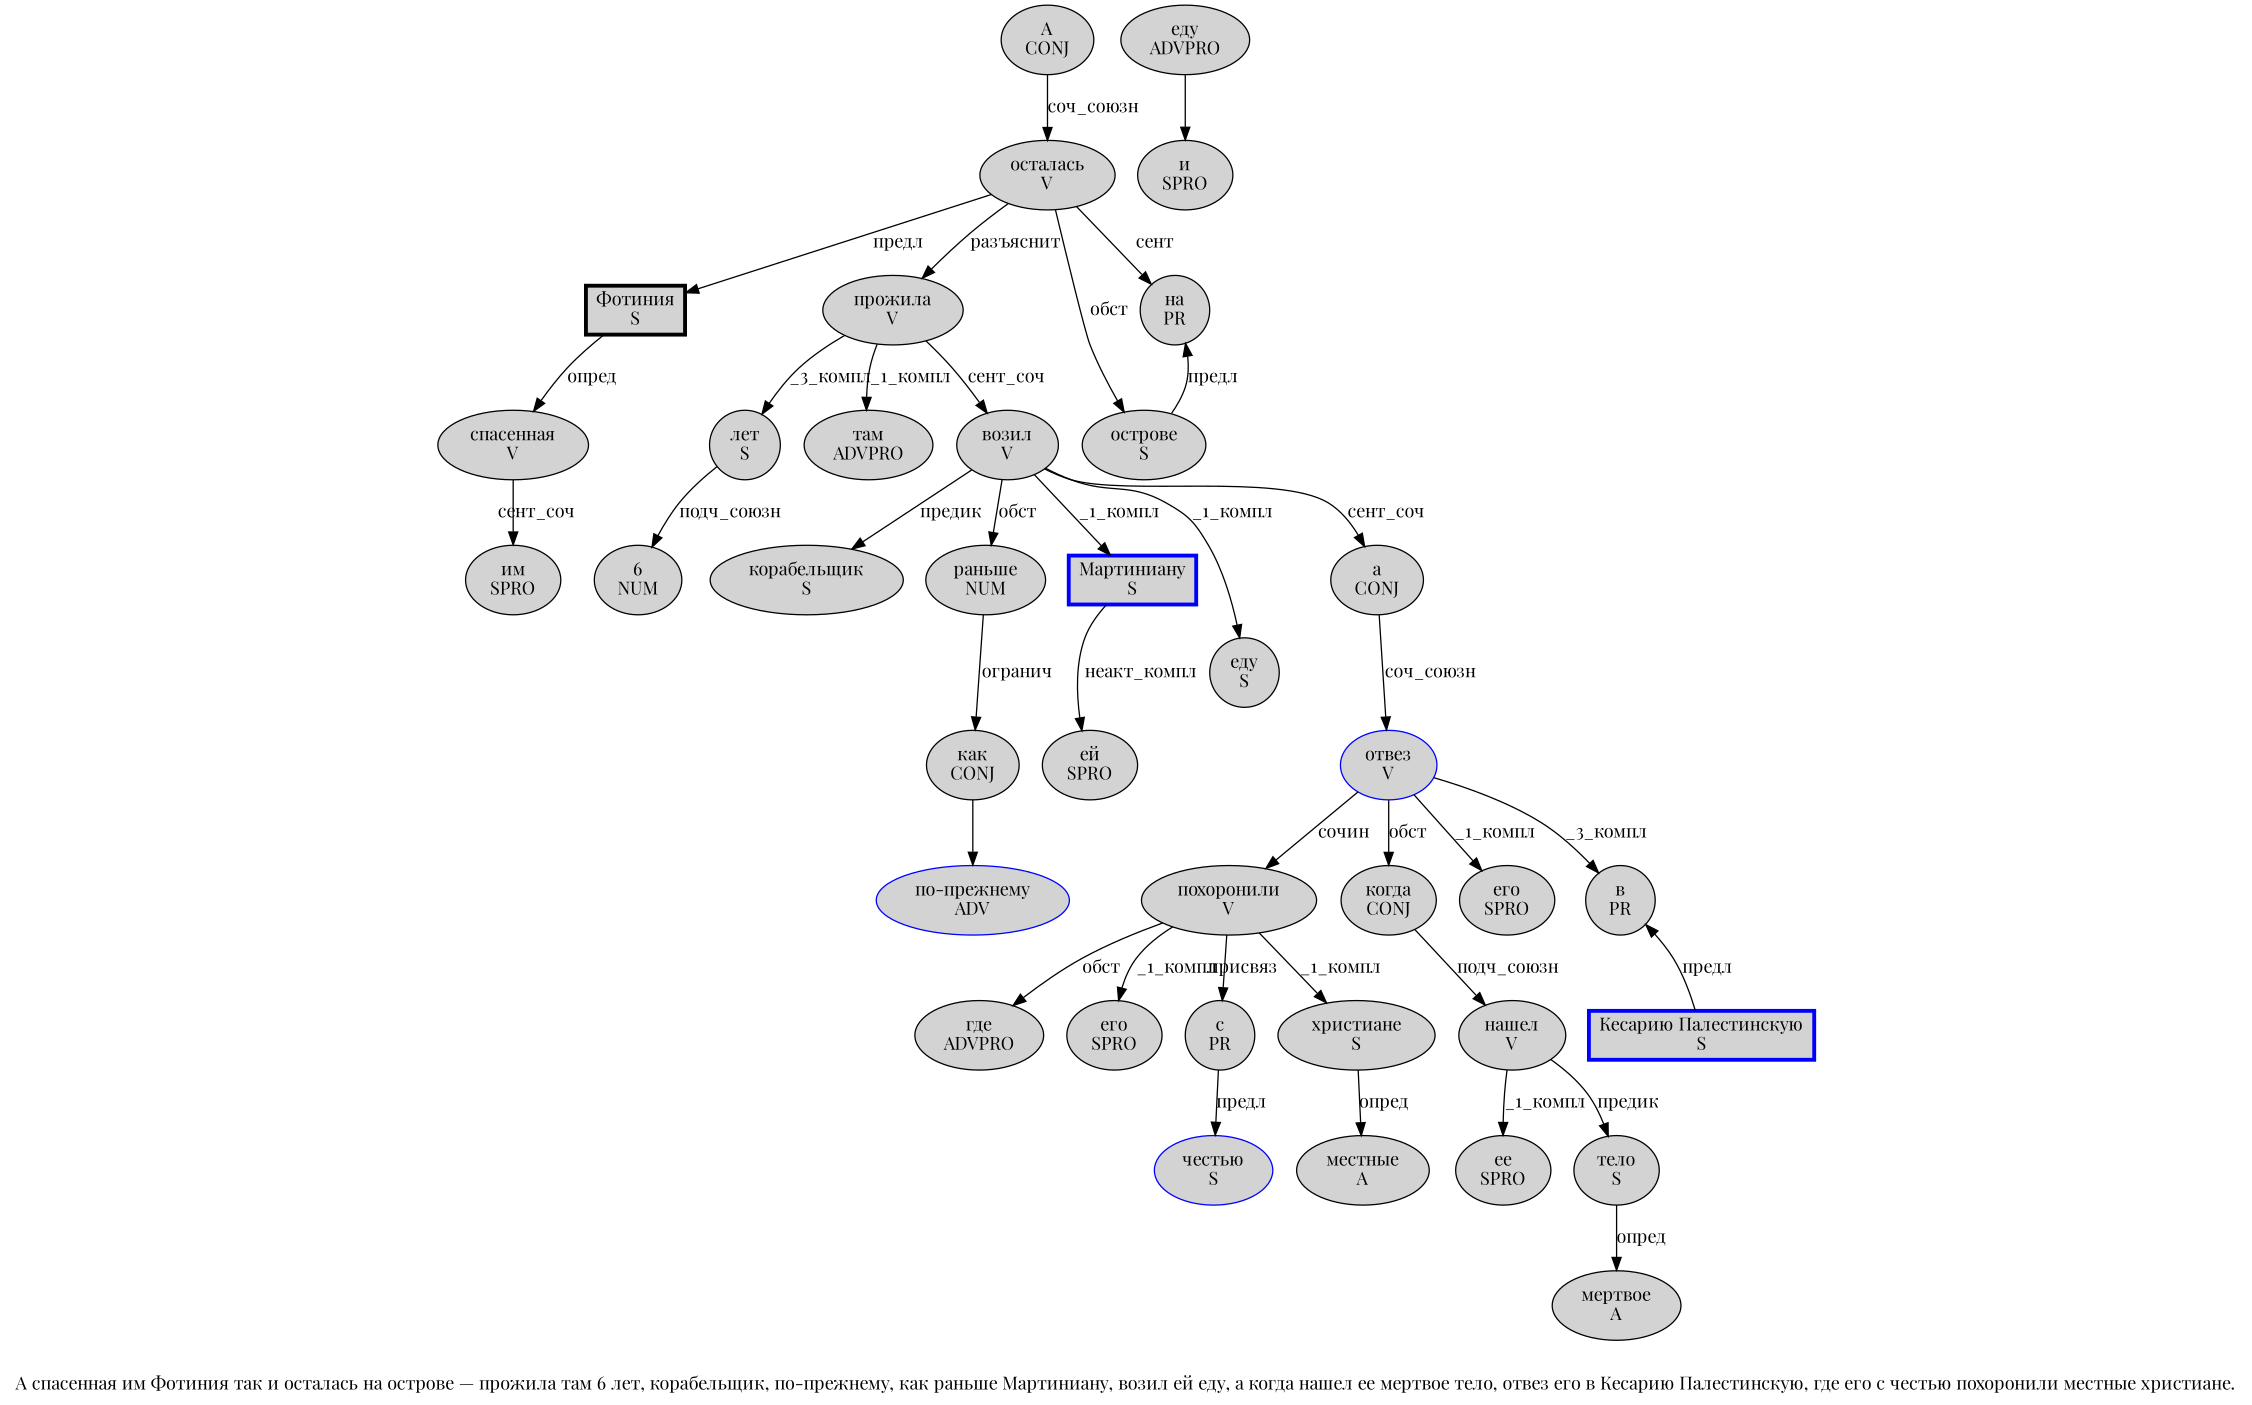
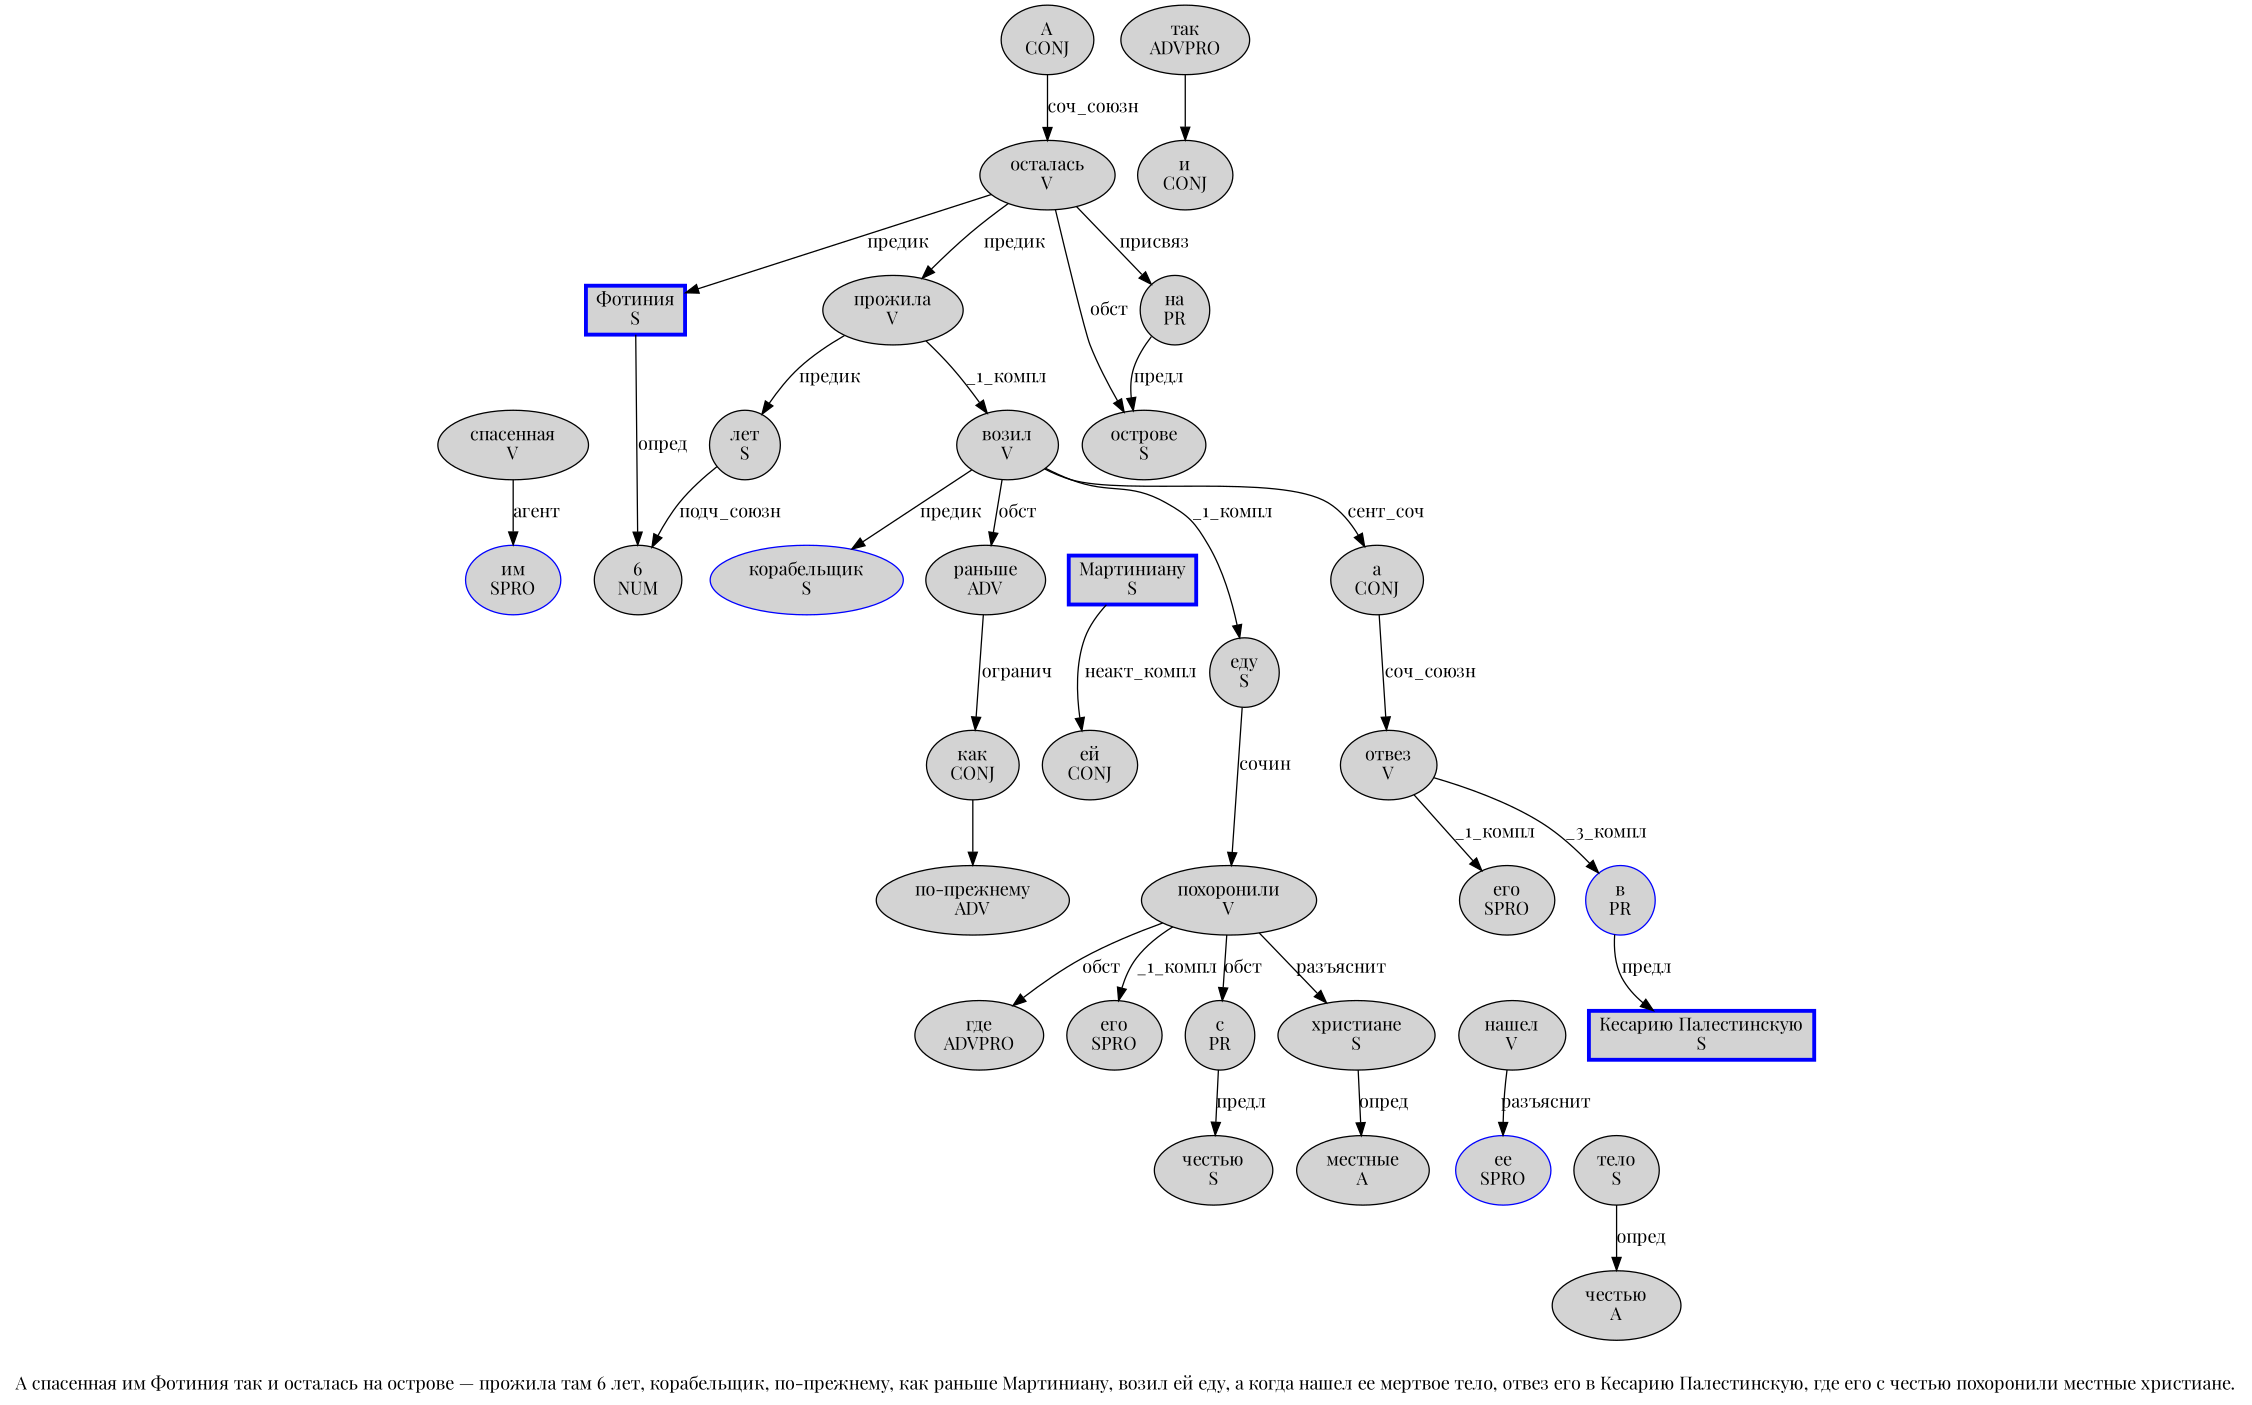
node "еду ADVPRO": label "еду ADVPRO" -> "так ADVPRO"
node "и SPRO": label "и SPRO" -> "и CONJ"
edge "осталась V" -> "Фотиния S": label "предл" -> "предик"
edge "осталась V" -> "прожила V": label "разъяснит" -> "предик"
edge "осталась V" -> "на PR": label "сент" -> "присвяз"
node "Фотиния S": color black -> blue
edge "Фотиния S" -> "спасенная V": now "Фотиния S" -> "6 NUM"
edge "прожила V" -> "лет S": label "_3_компл" -> "предик"
edge "прожила V" -> "возил V": label "сент_соч" -> "_1_компл"
edge "острове S" -> "на PR": reversed
node "там ADVPRO": removed
edge "возил V" -> "Мартиниану S": removed, label "_1_компл"
edge "спасенная V" -> "им SPRO": label "сент_соч" -> "агент"
node "им SPRO": color black -> blue
node "корабельщик S": color black -> blue
node "раньше NUM": label "раньше NUM" -> "раньше ADV"
node "ей SPRO": label "ей SPRO" -> "ей CONJ"
node "отвез V": color blue -> black
edge "отвез V" -> "похоронили V": now "еду S" -> "похоронили V"
node "по-прежнему ADV": color blue -> black
node "когда CONJ": removed
node "в PR": color black -> blue
edge "похоронили V" -> "с PR": label "присвяз" -> "обст"
edge "похоронили V" -> "христиане S": label "_1_компл" -> "разъяснит"
edge "Кесарию Палестинскую S" -> "в PR": reversed
edge "нашел V" -> "тело S": removed, label "предик"
edge "нашел V" -> "ее SPRO": label "_1_компл" -> "разъяснит"
node "честью S": color blue -> black
node "ее SPRO": color black -> blue
node "мертвое A": label "мертвое A" -> "честью A"
